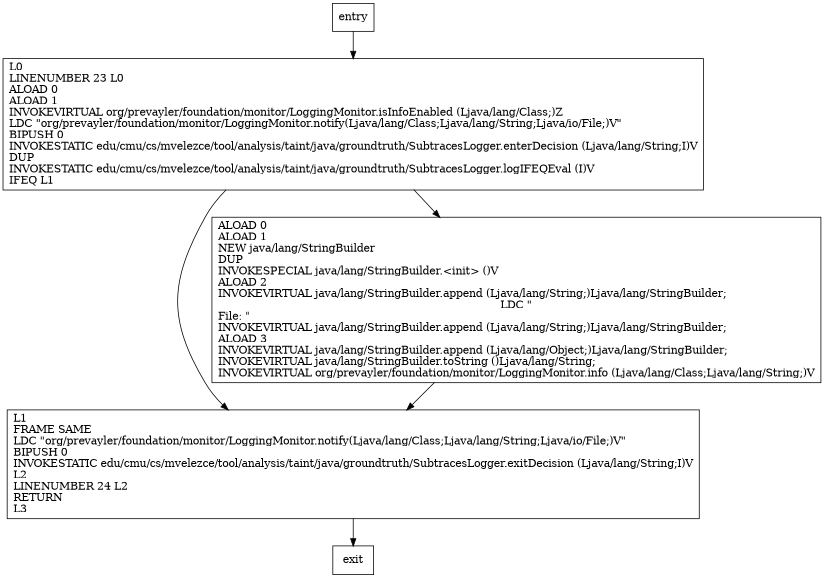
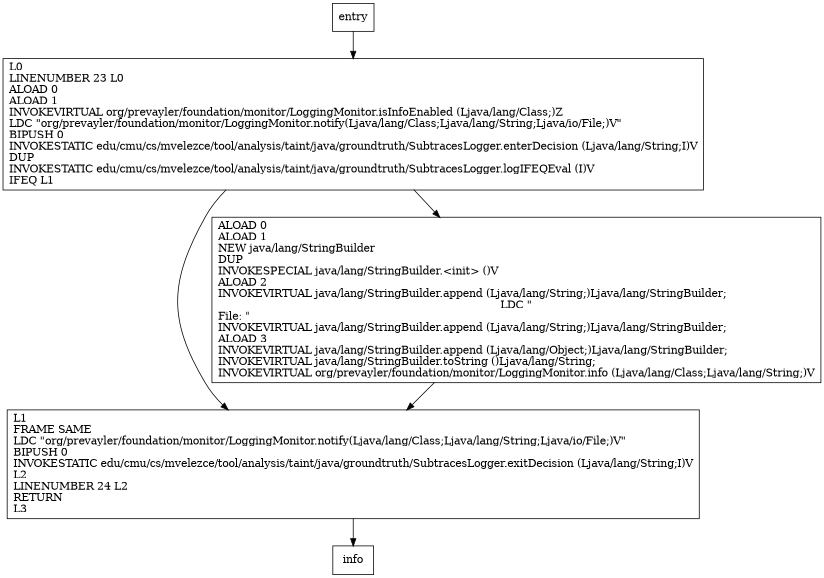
node "exit": label "exit" -> "info"
